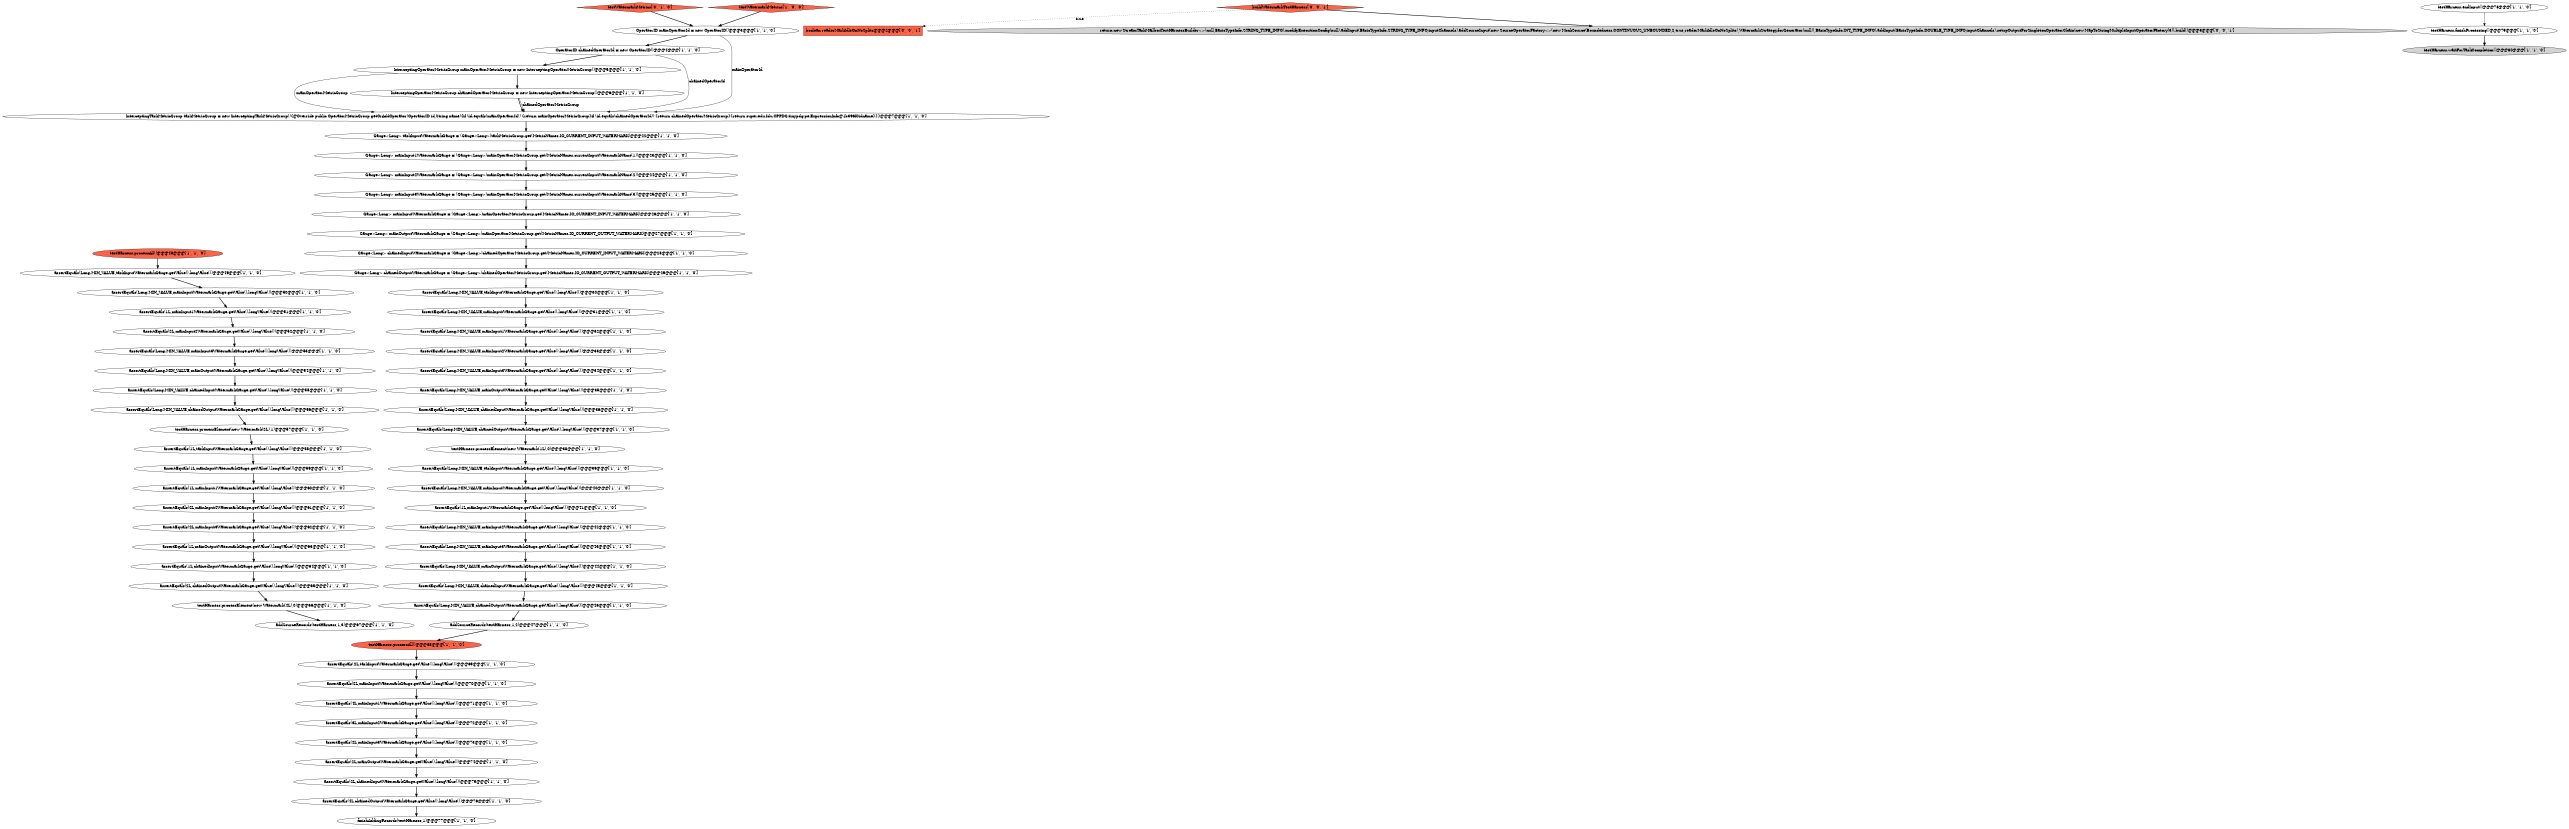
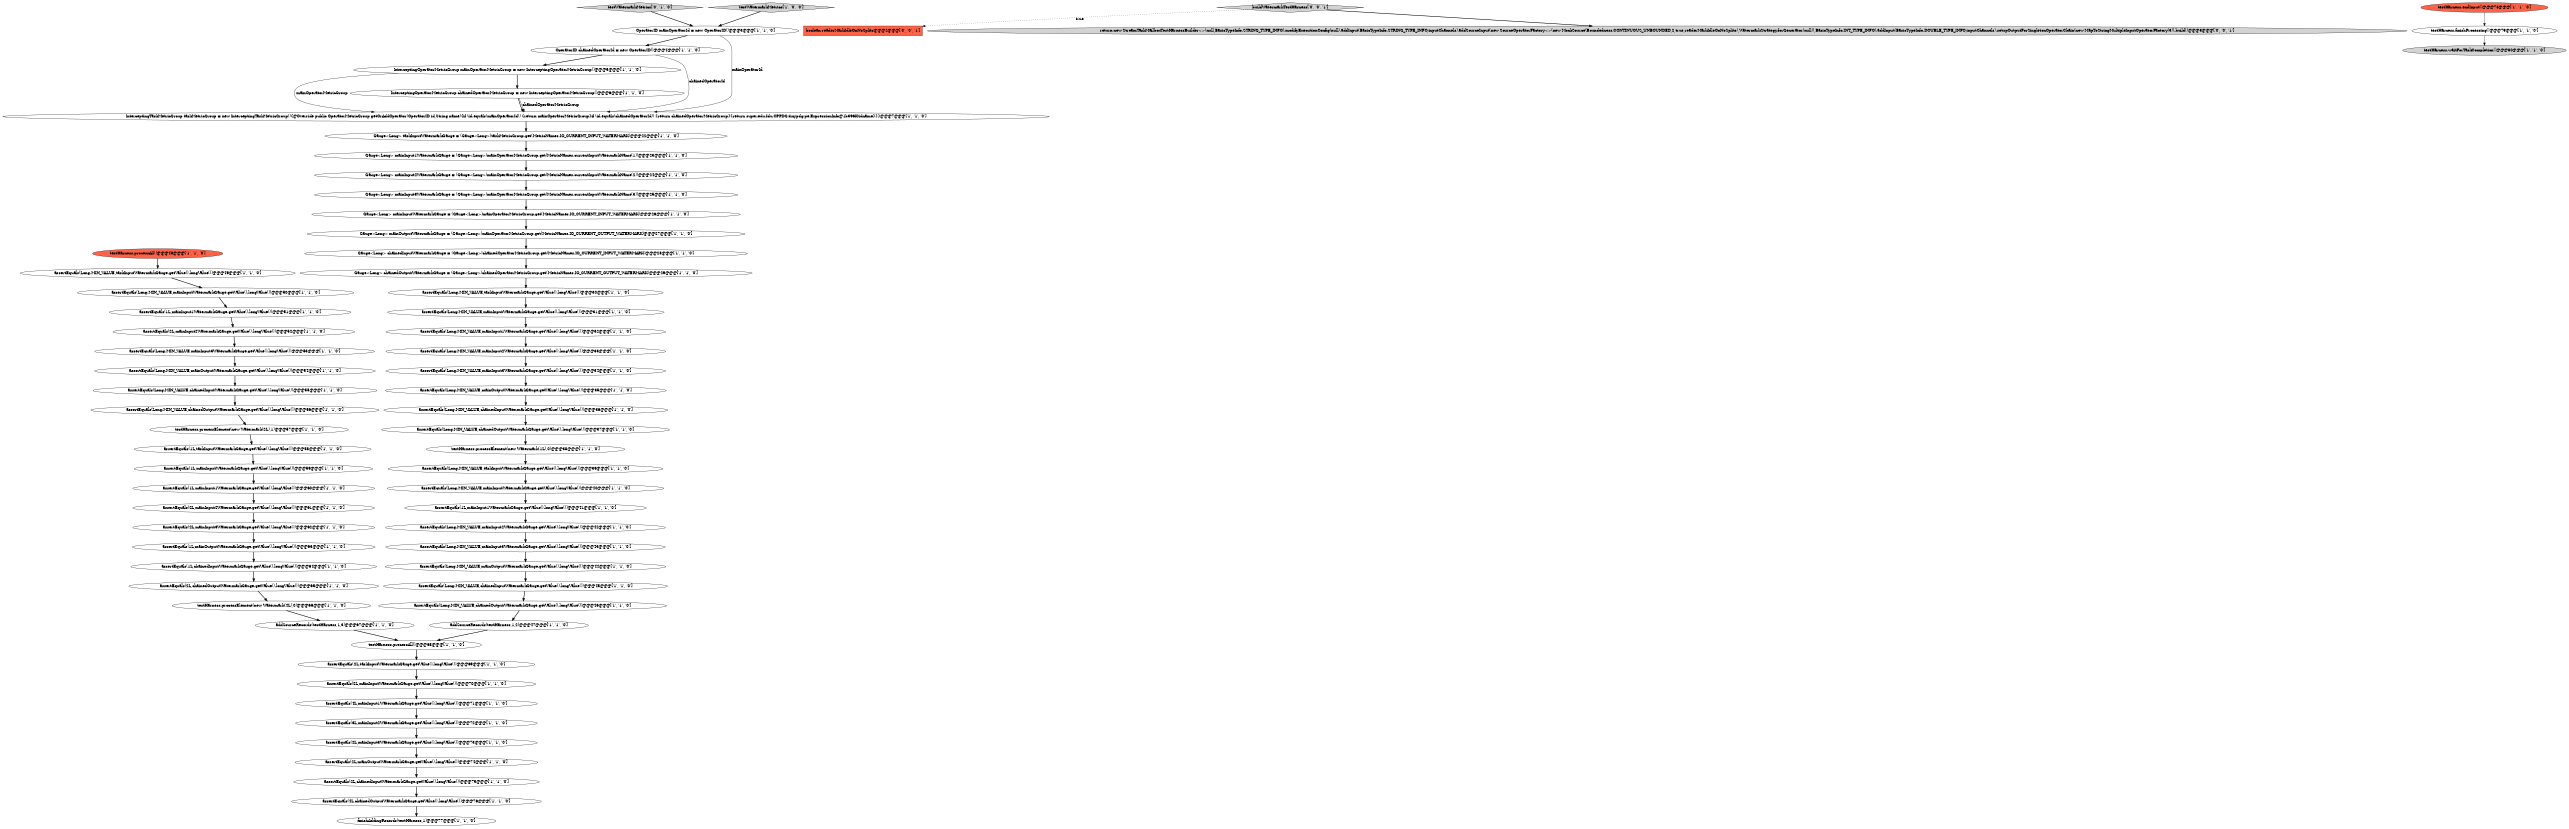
node "testWatermarkMetrics['0', '1', '0']": fillcolor tomato -> lightgray
node "testWatermarkMetrics['1', '0', '0']": fillcolor tomato -> lightgray
node "buildWatermarkTestHarness['0', '0', '1']": fillcolor tomato -> lightgray
node "testHarness.endInput()@@@78@@@['1', '1', '0']": fillcolor white -> tomato
edge "testHarness.finishProcessing()@@@79@@@['1', '1', '0']" -> "testHarness.waitForTaskCompletion()@@@80@@@['1', '1', '0']": style bold -> solid
edge "addSourceRecords(testHarness,1,3)@@@67@@@['1', '1', '0']" -> "testHarness.processAll()@@@68@@@['1', '1', '0']": added
node "testHarness.processAll()@@@68@@@['1', '1', '0']": fillcolor tomato -> white
